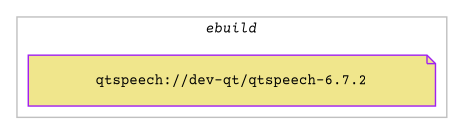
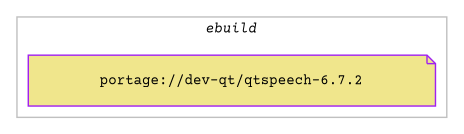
node "qtspeech://dev-qt/qtspeech-6.7.2": label "qtspeech://dev-qt/qtspeech-6.7.2" -> "portage://dev-qt/qtspeech-6.7.2"
